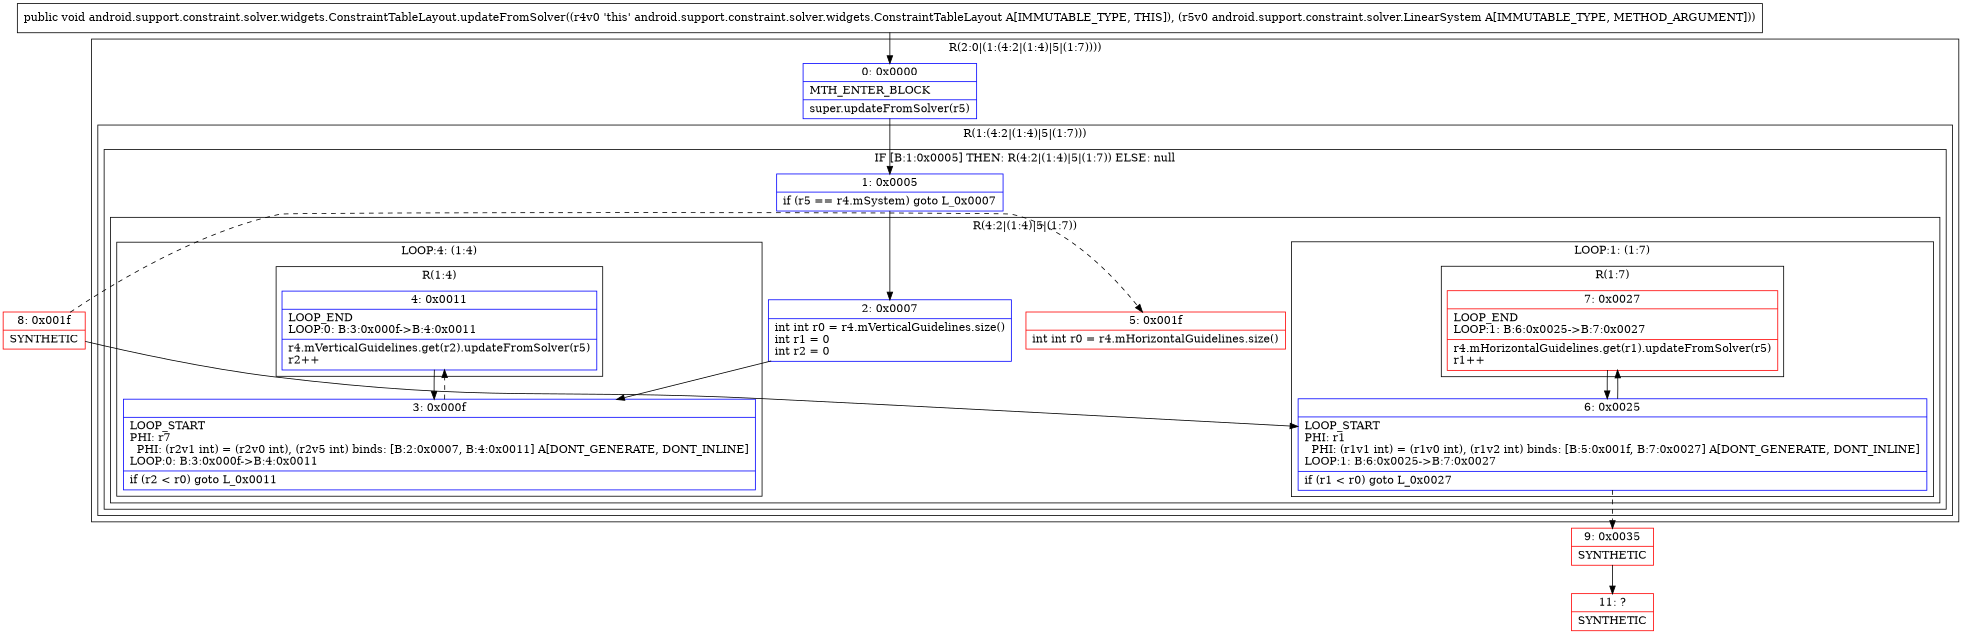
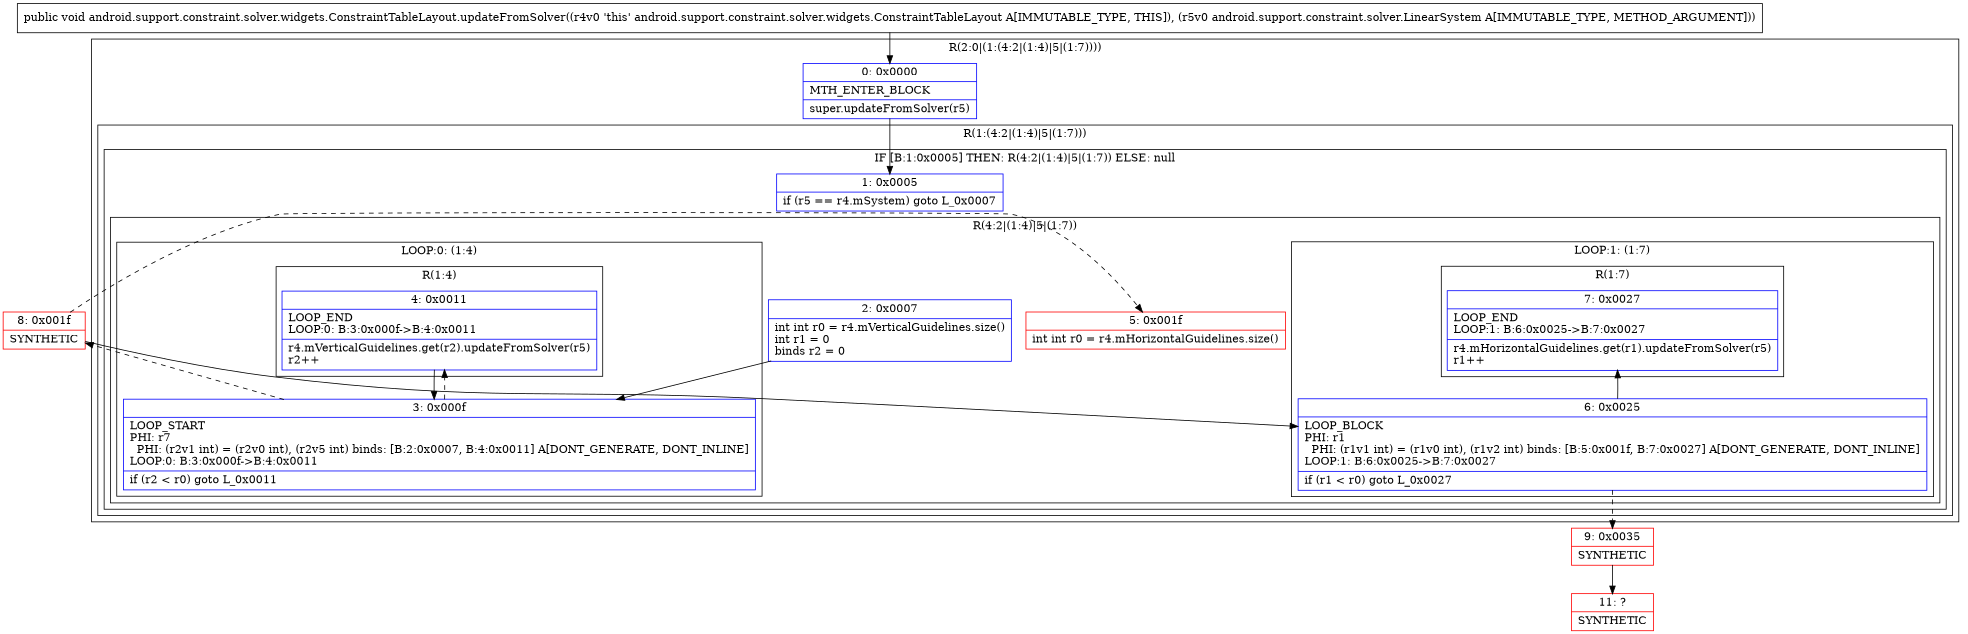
cluster "LOOP:4: (1:4)": label "LOOP:4: (1:4)" -> "LOOP:0: (1:4)"
edge "1: 0x0005" -> "2: 0x0007": removed
node "7: 0x0027": color red -> blue
node "2: 0x0007": text "int r2 = 0" -> "binds r2 = 0"
edge "3: 0x000f" -> "8: 0x001f": added
edge "7: 0x0027" -> "6: 0x0025": removed
node "6: 0x0025": text "LOOP_START" -> "LOOP_BLOCK"
